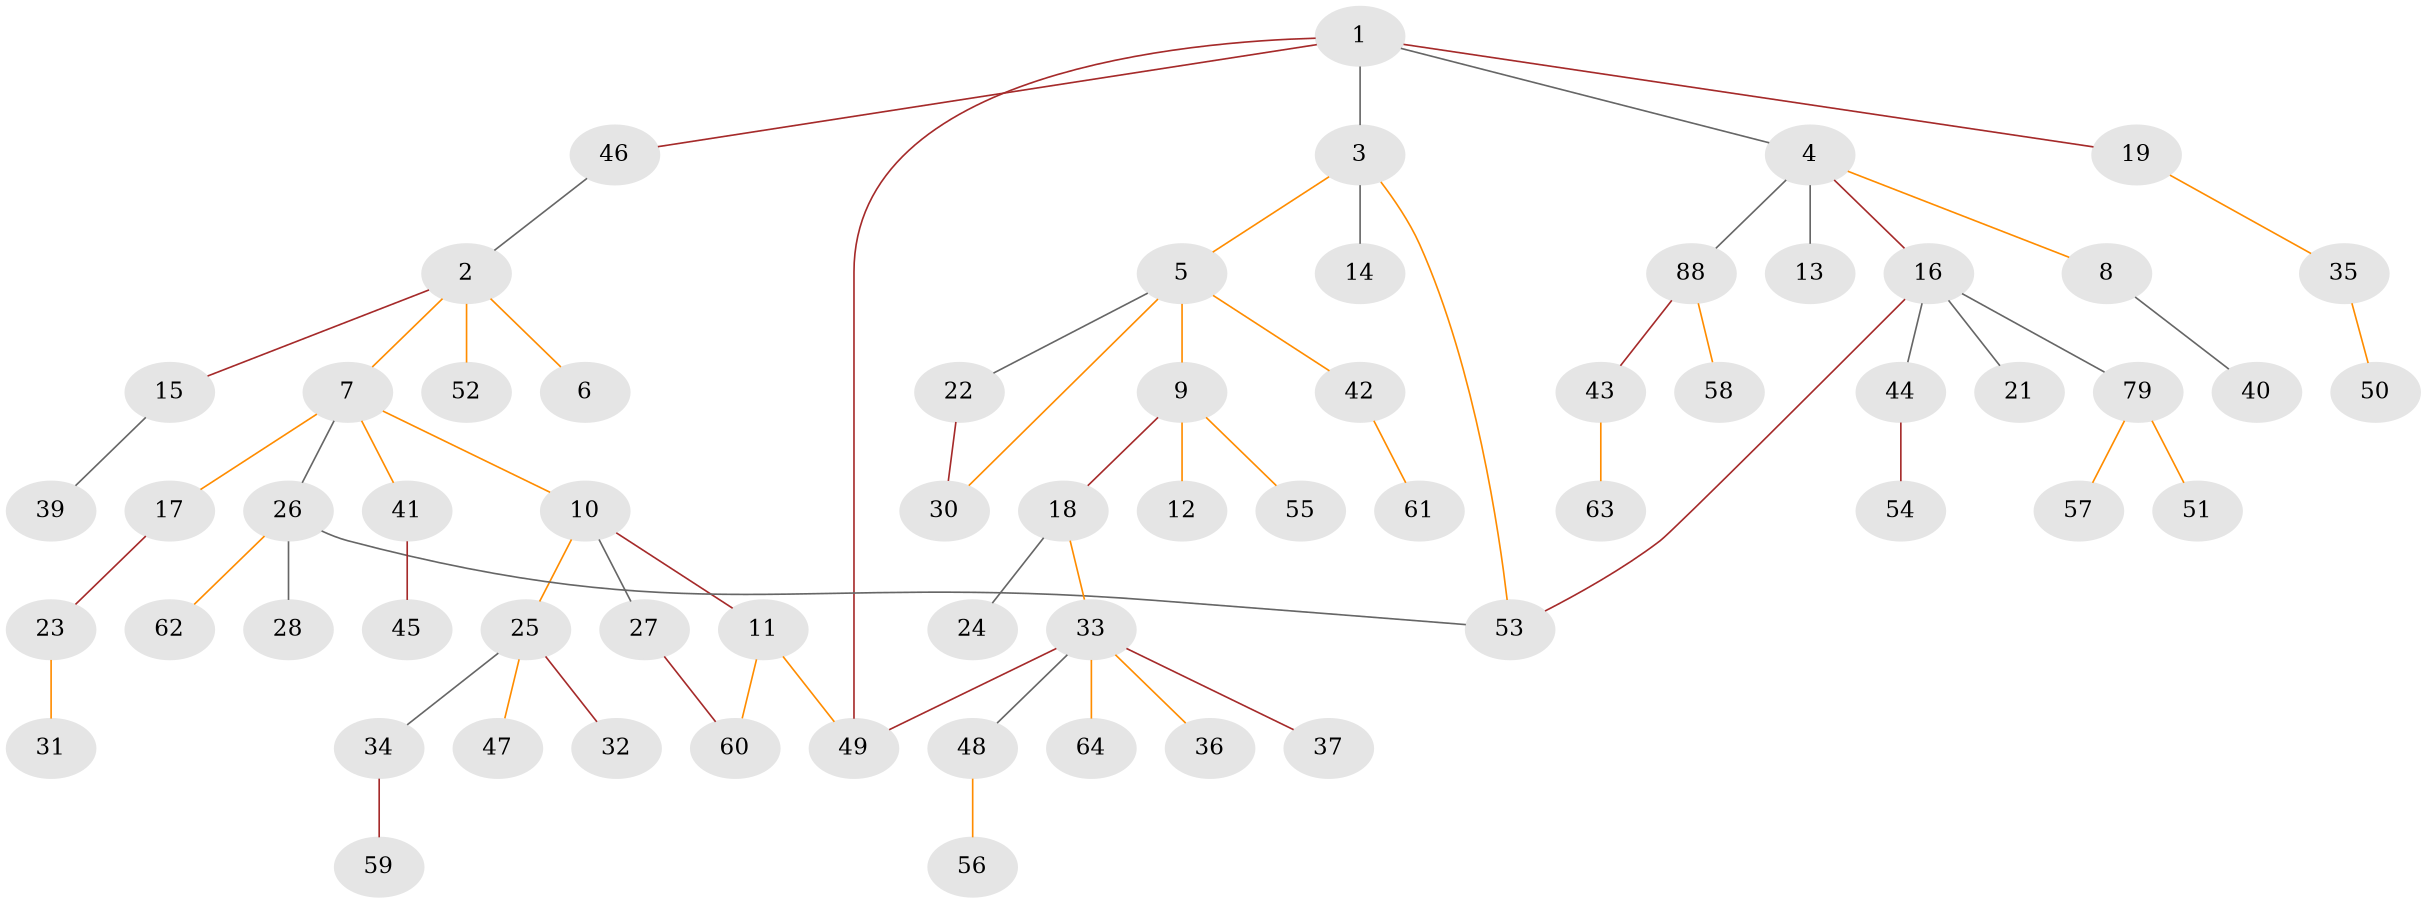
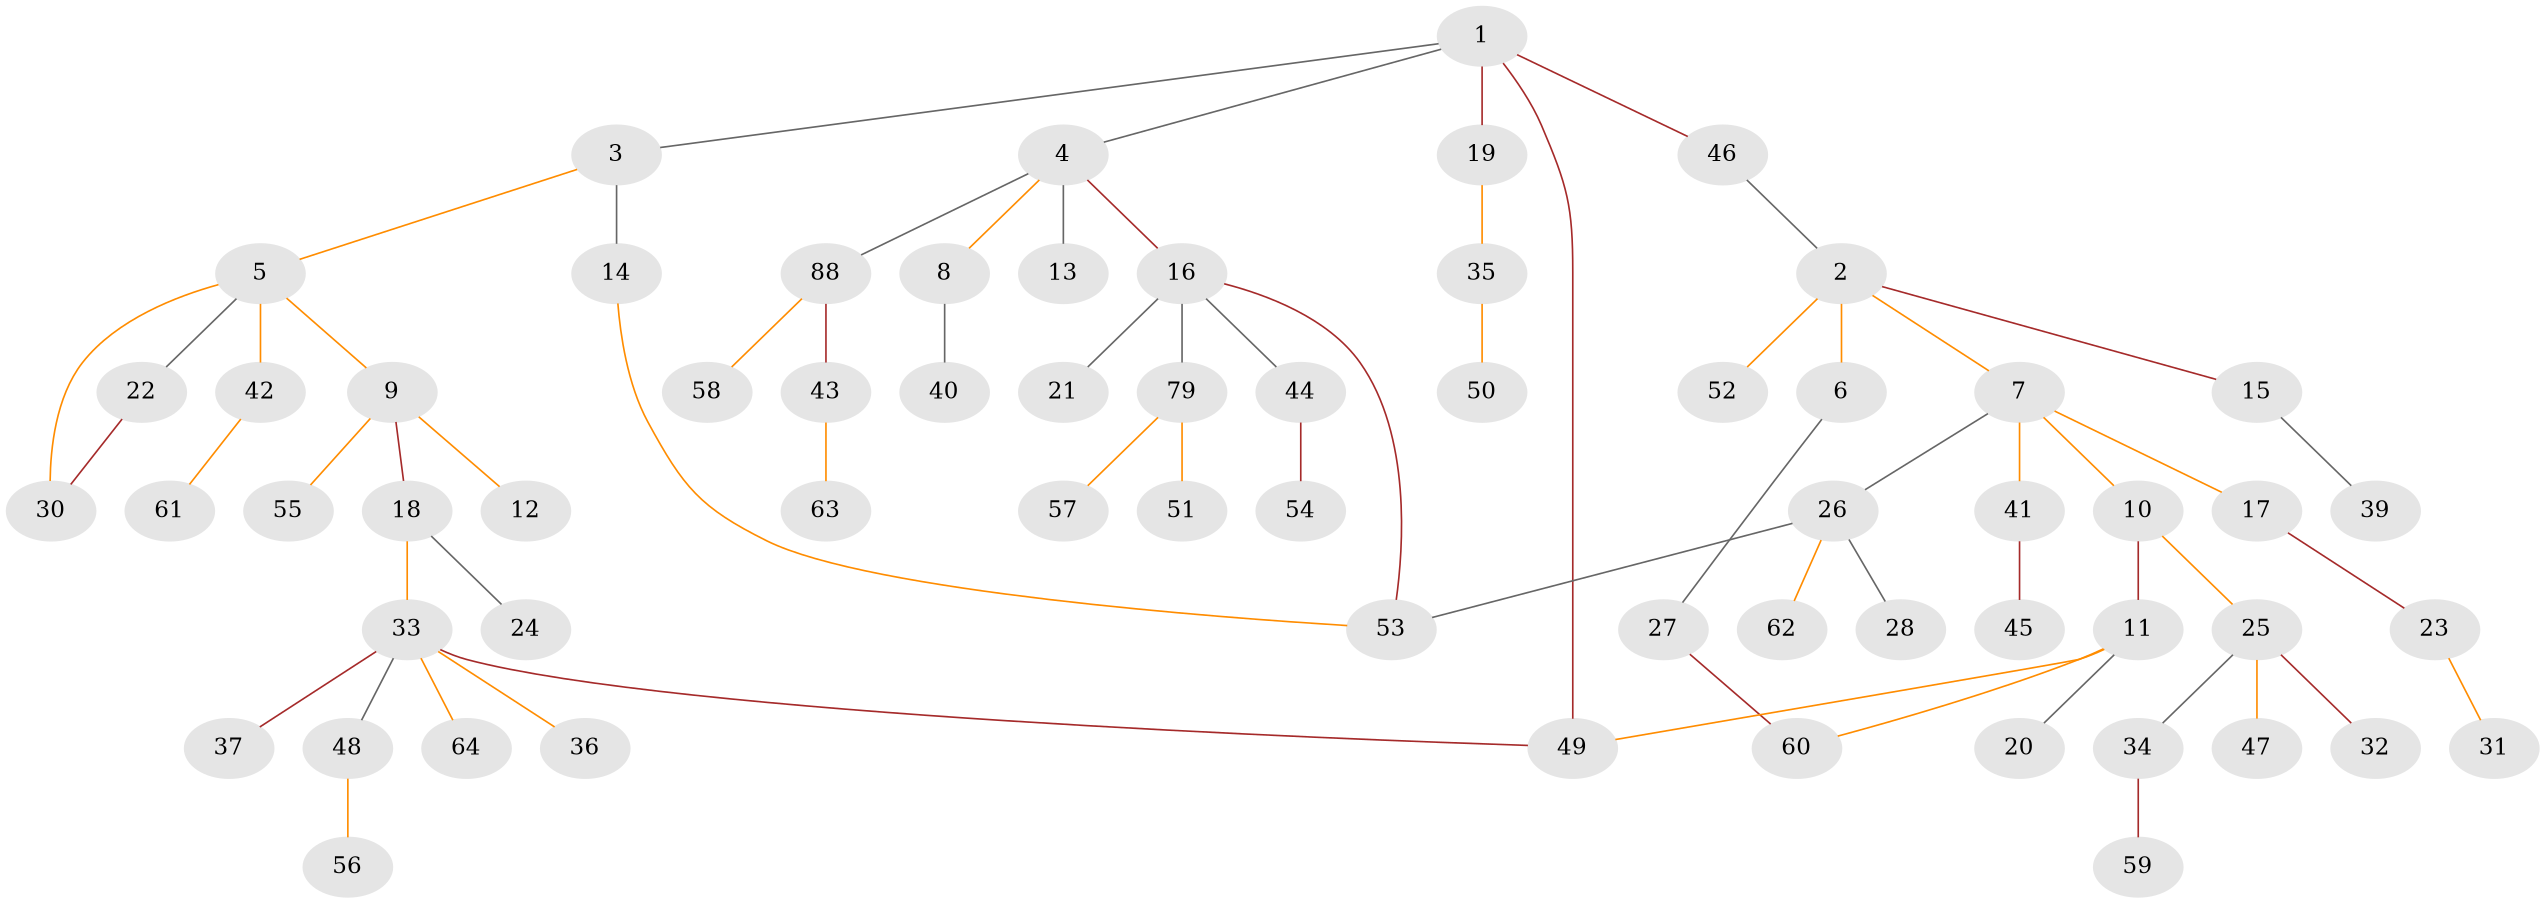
edge "3" -- "53": now "14" -- "53"
edge "10" -- "27": now "6" -- "27"
node "20": added
